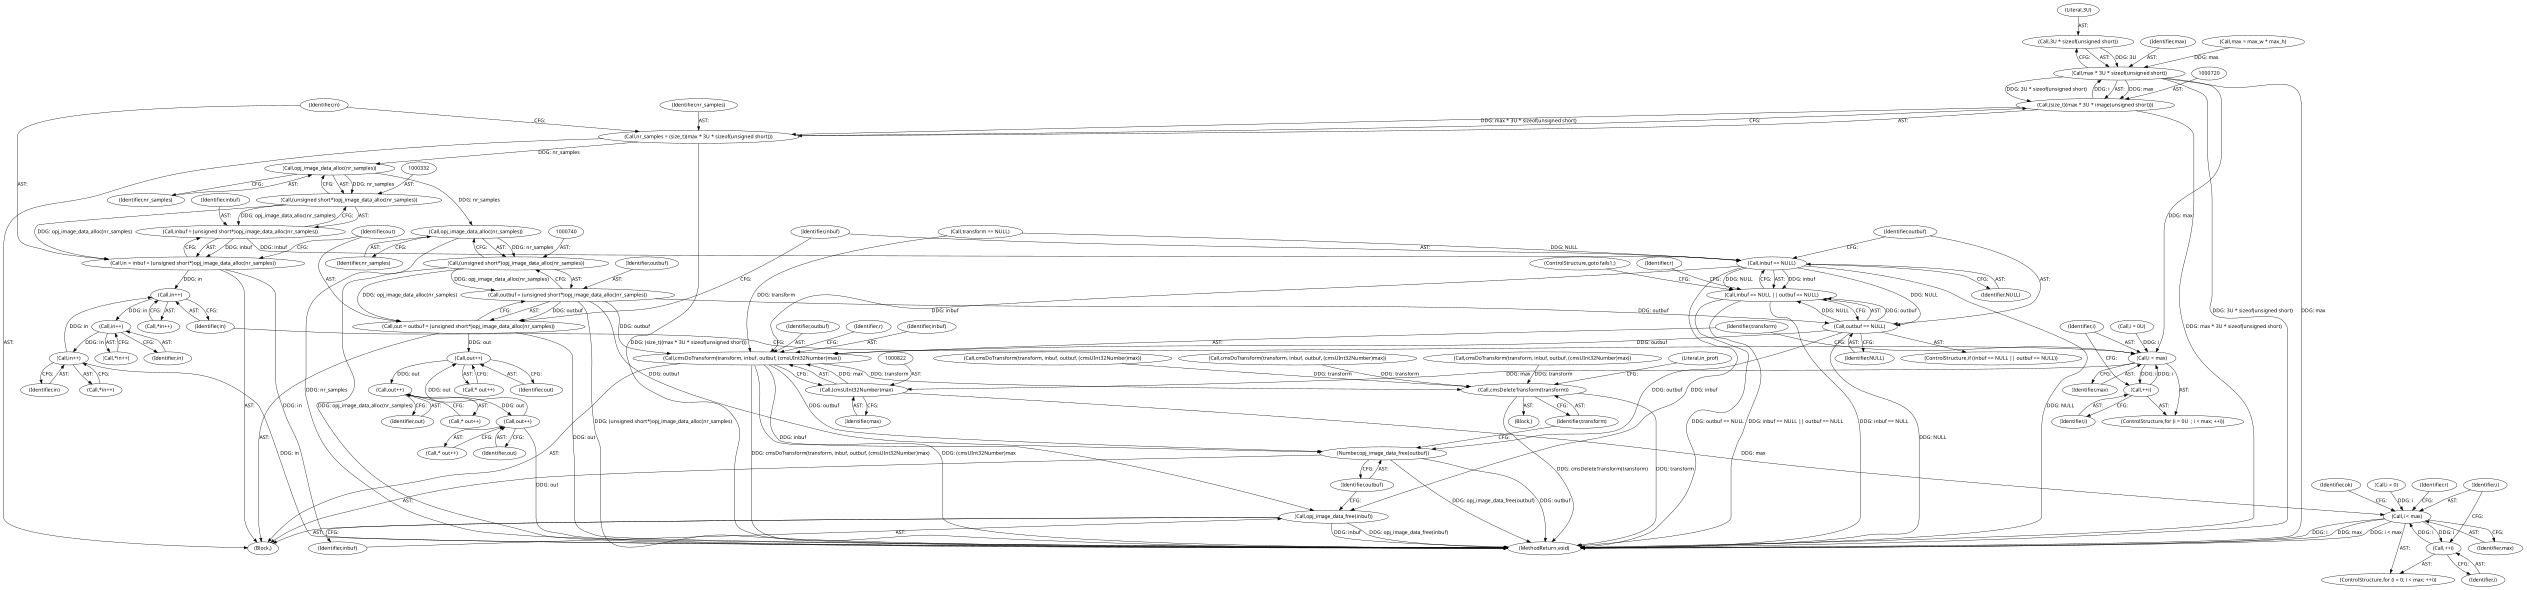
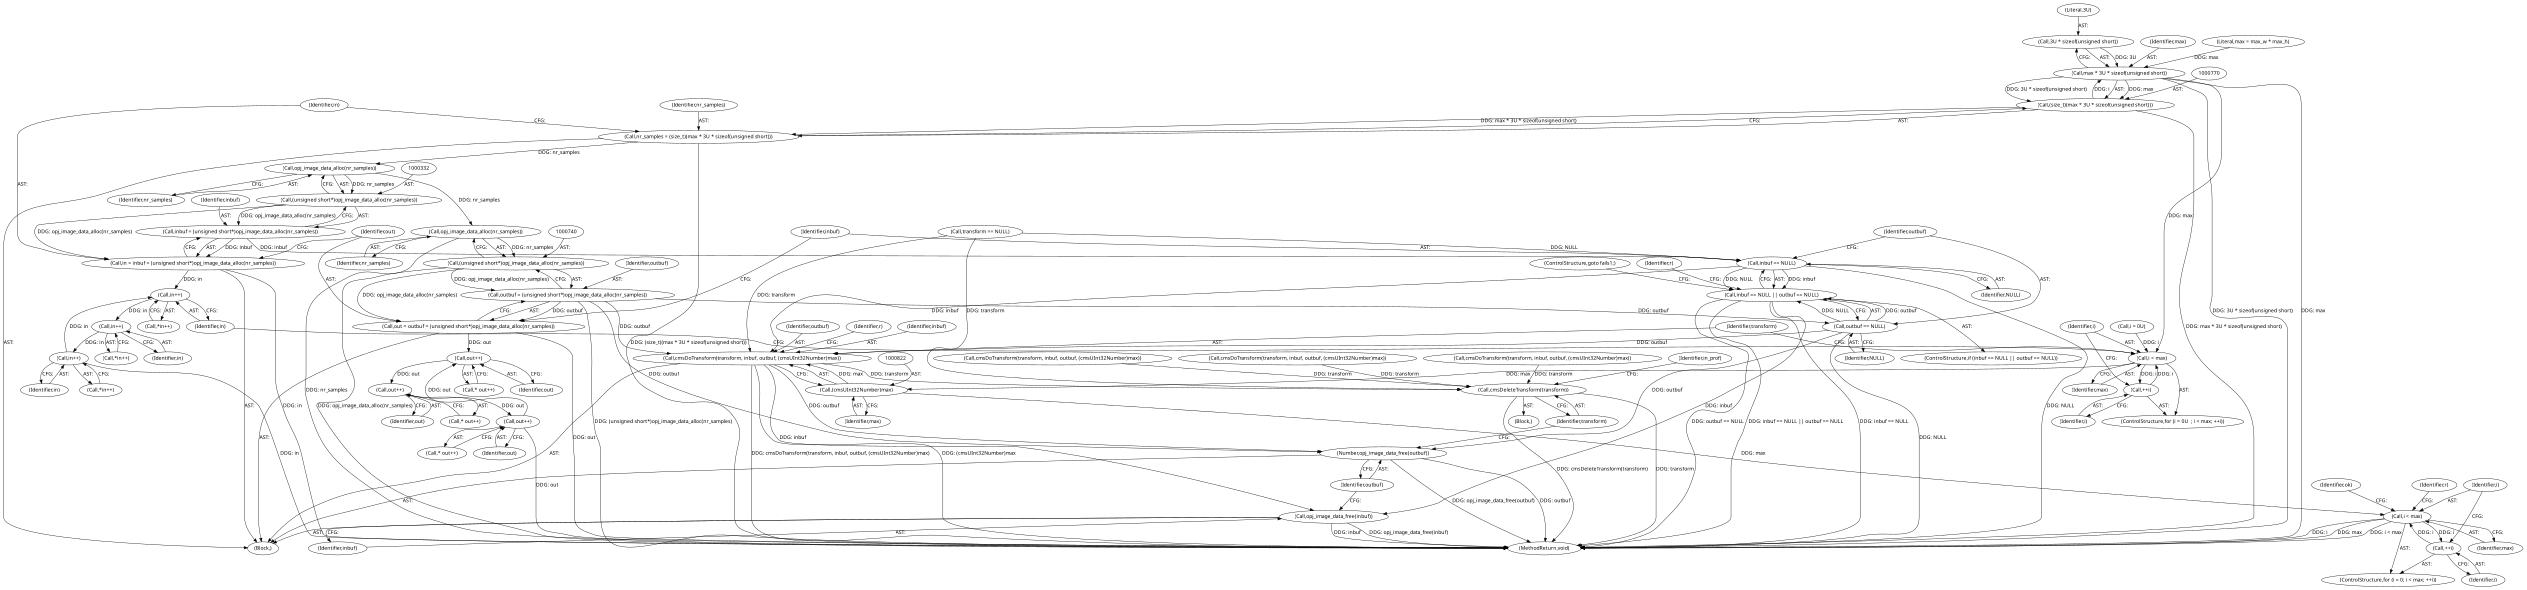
node "(Call,max = max_w * max_h)": label "(Call,max = max_w * max_h)" -> "(Literal,max = max_w * max_h)"
node "1000720": label "1000720" -> "1000770"
node "(Call,(size_t)(max * 3U * image(unsigned short)))": label "(Call,(size_t)(max * 3U * image(unsigned short)))" -> "(Call,(size_t)(max * 3U * sizeof(unsigned short)))"
edge "(Call,inbuf == NULL)" -> "(Call,outbuf == NULL)": removed, label "DDG: NULL"
edge "(Call,outbuf == NULL)" -> "(ControlStructure,if (inbuf == NULL || outbuf == NULL))": now "(Call,inbuf == NULL || outbuf == NULL)" -> "(ControlStructure,if (inbuf == NULL || outbuf == NULL))"
node "(Literal,in_prof)": label "(Literal,in_prof)" -> "(Identifier,in_prof)"
edge "(Call,transform == NULL)" -> "(Call,cmsDeleteTransform(transform))": added, label "DDG: transform"
edge "(Call,inbuf == NULL)" -> "(Call,opj_image_data_free(inbuf))": now "(Call,inbuf == NULL || outbuf == NULL)" -> "(Call,opj_image_data_free(inbuf))"
node "(Call,i = 0)": removed
